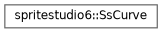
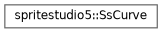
node "spritestudio6::SsCurve": label "spritestudio6::SsCurve" -> "spritestudio5::SsCurve"
